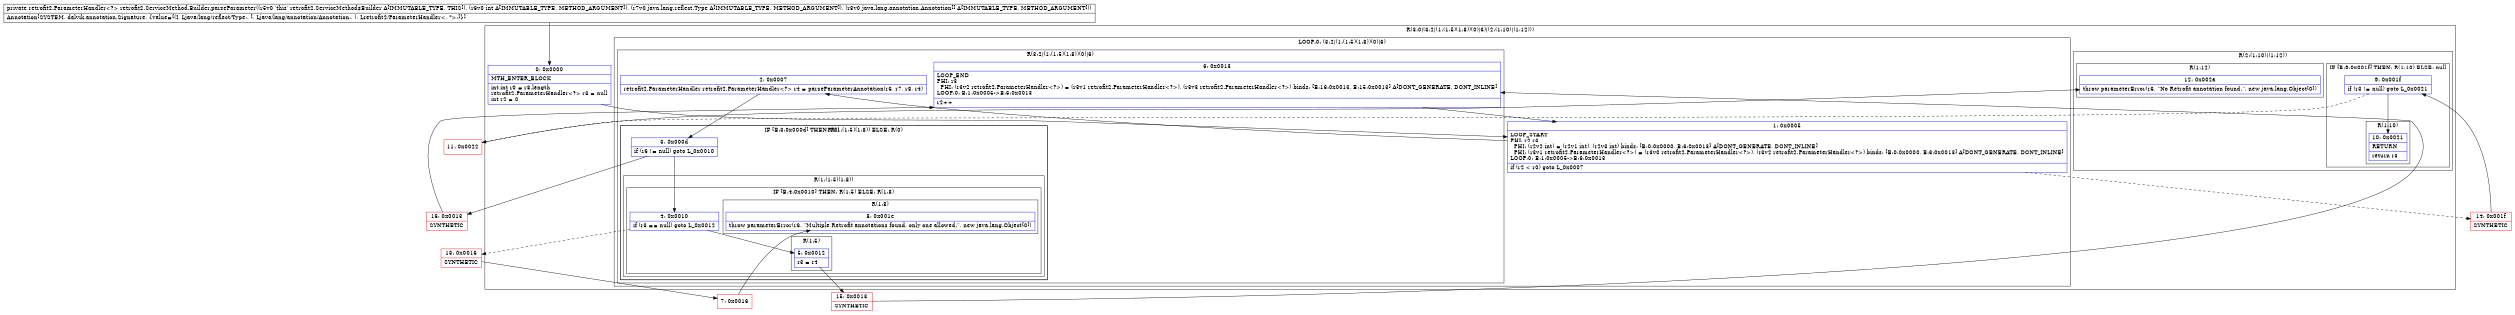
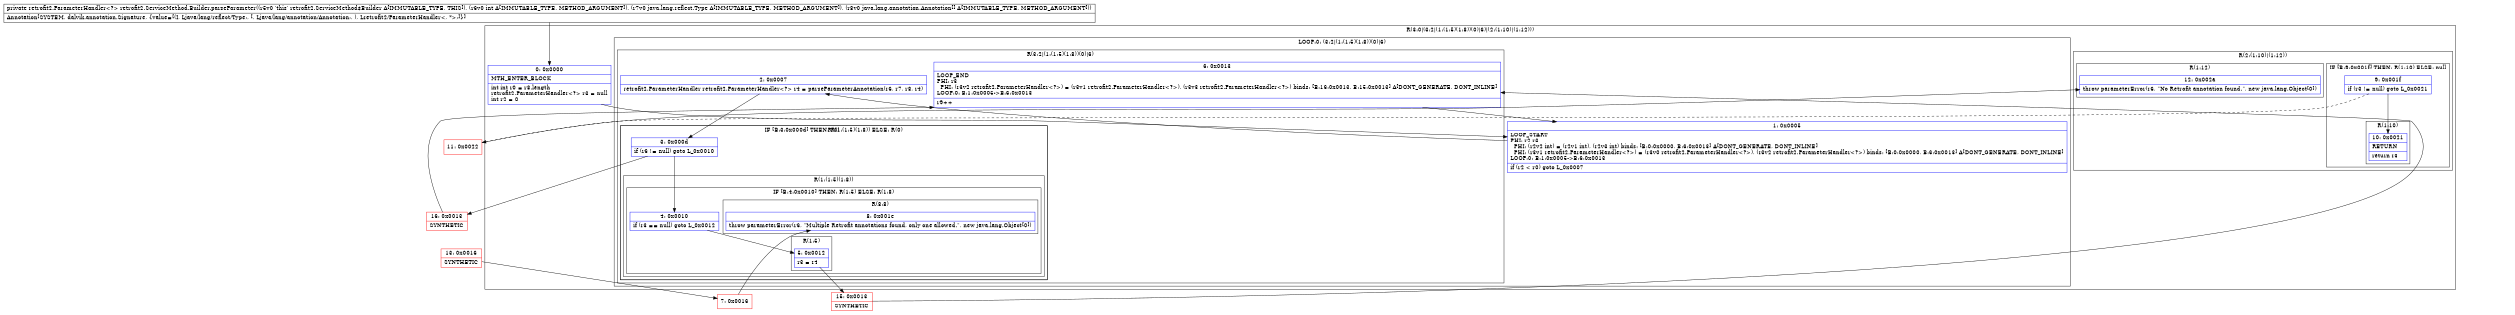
node "6: 0x0013": text "r2++" -> "r9++"
cluster "R(1:8)": label "R(1:8)" -> "R(8:8)"
node "14: 0x001f": removed
edge "4: 0x0010" -> "13: 0x0016": removed
